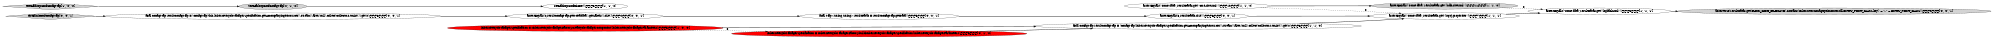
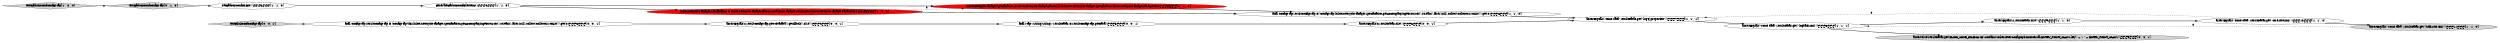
node "testHadoopConfConfigMap['0', '1', '0']": shape ellipse -> diamond
node "generateHadoopConfFileItems()@@@4@@@['1', '1', '0']": added
node "assertEquals(2,resultDatas.size())@@@9@@@['1', '1', '0']": added
